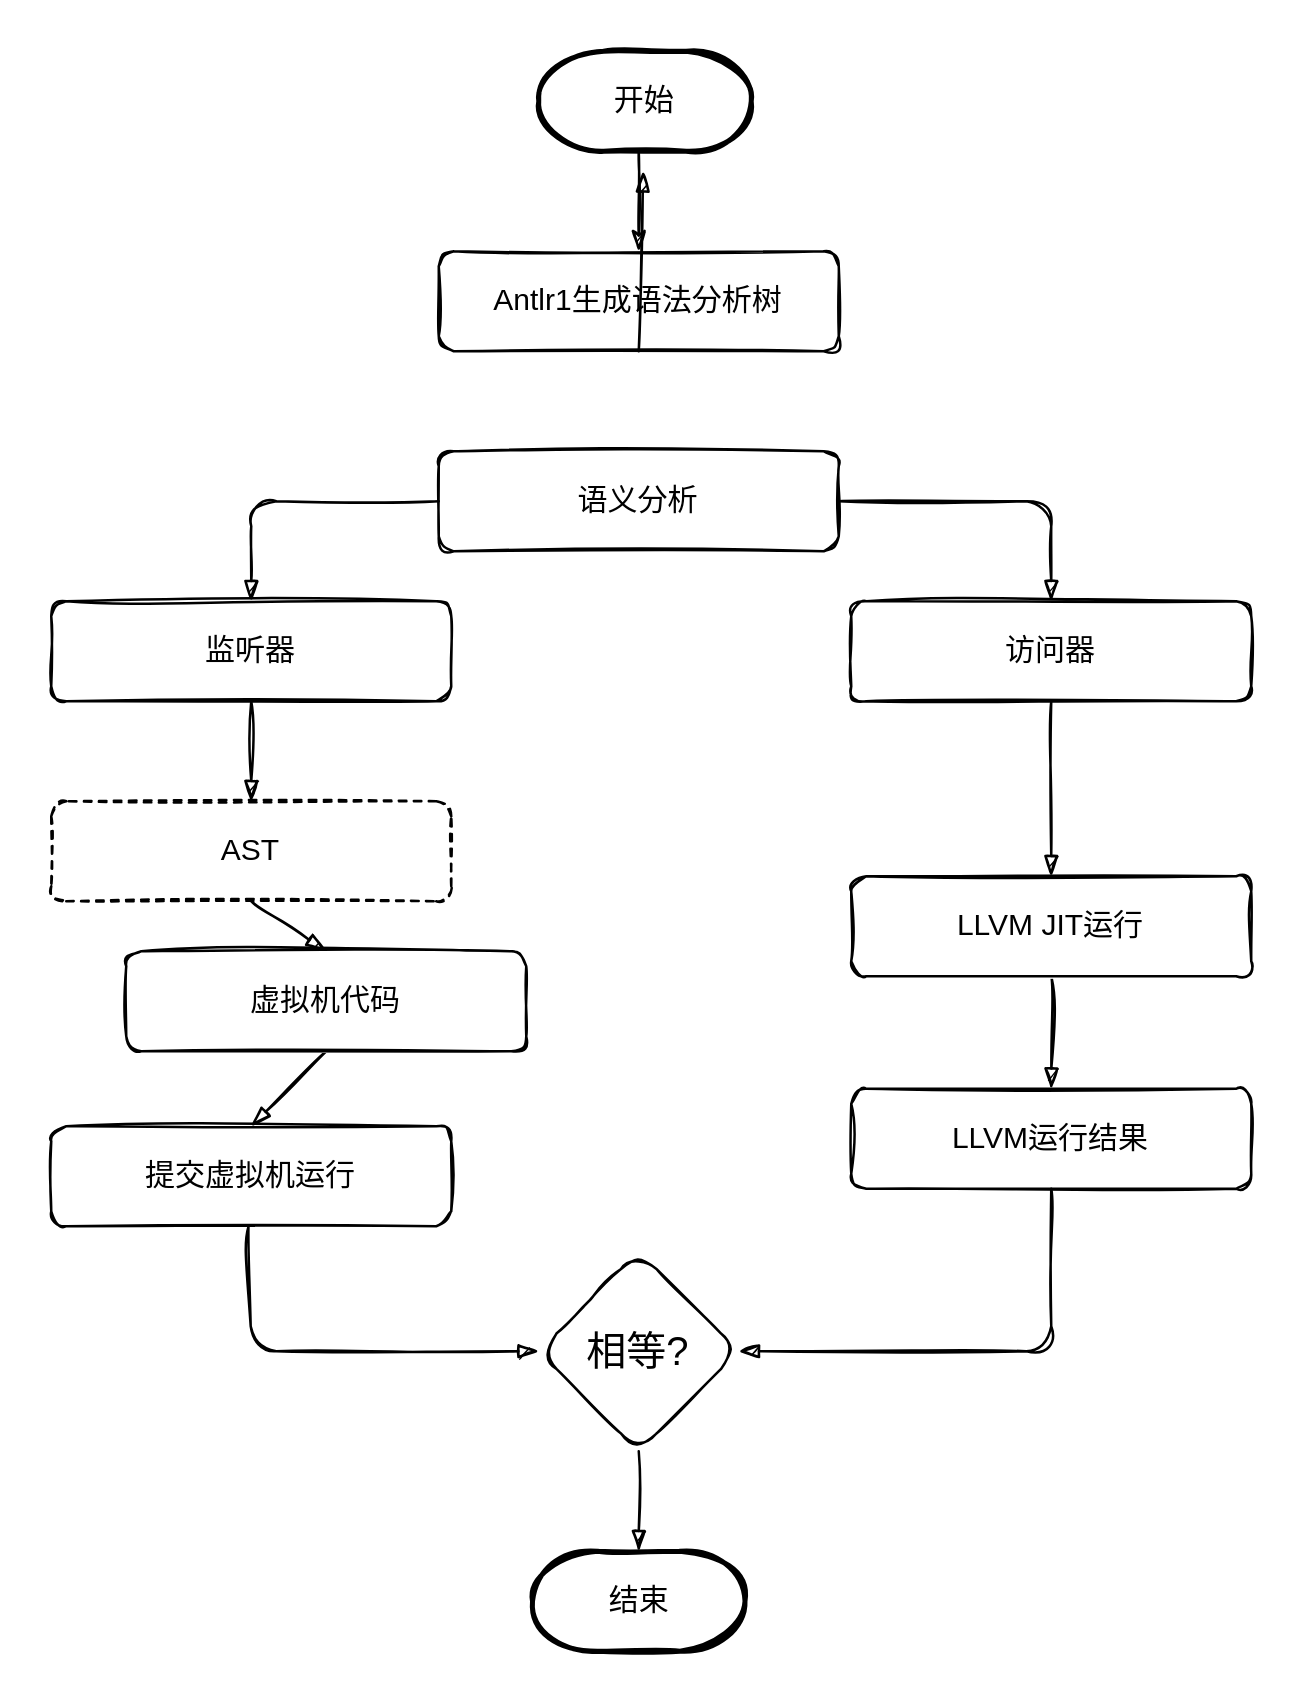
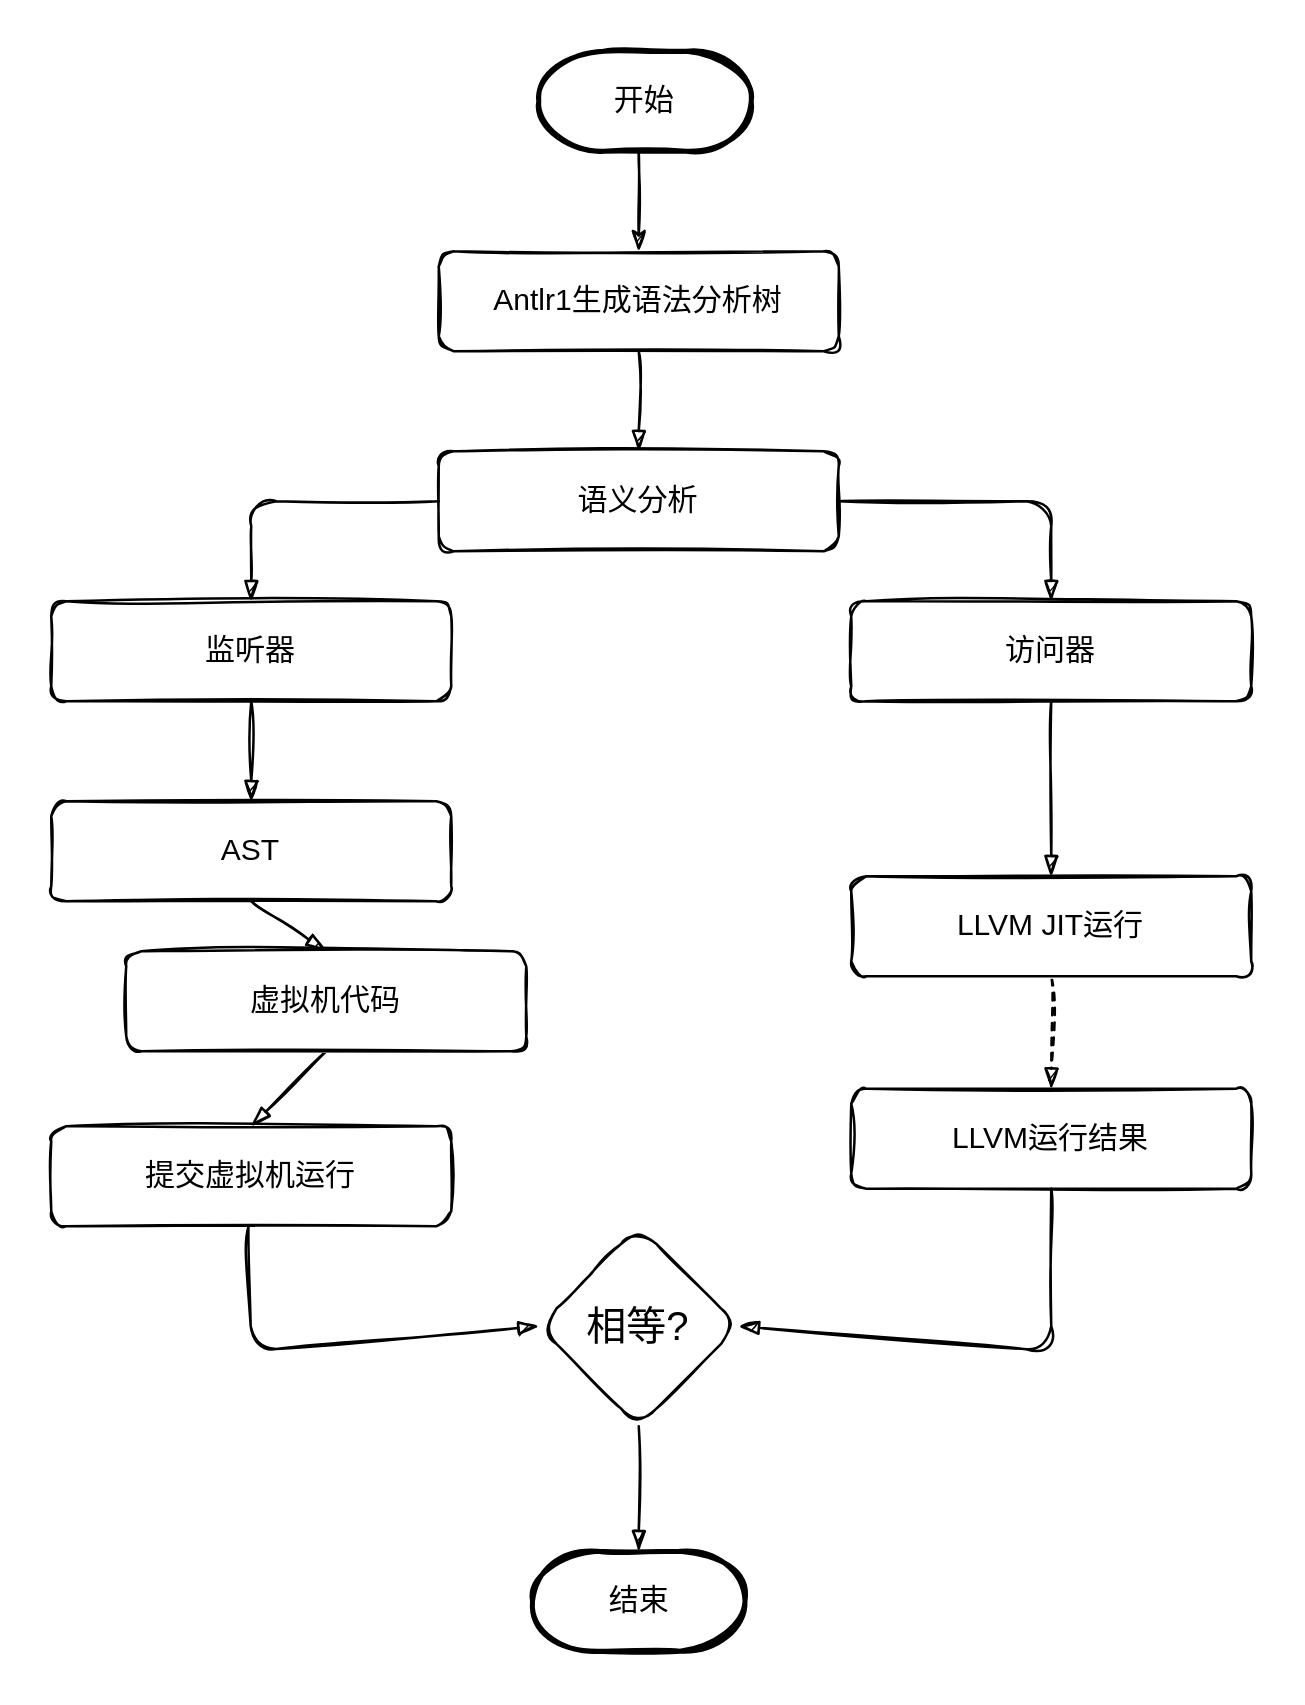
edge "Antlr1生成语法分析树" -> "开始": now "Antlr1生成语法分析树" -> "语义分析"
node "AST": style dashed -> solid
edge "LLVM JIT运行" -> "LLVM运行结果": style solid -> dashed
node "相等?": moved (639, 1351) -> (639, 1326)
